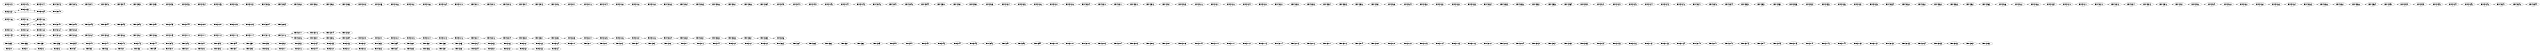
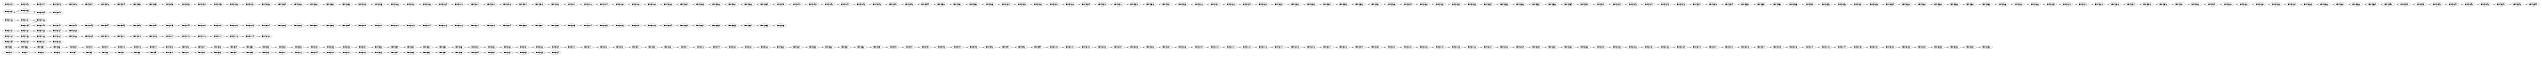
node "test75_163": removed
edge "test75_176" -> "test75_206": now "test75_205" -> "test75_206"
